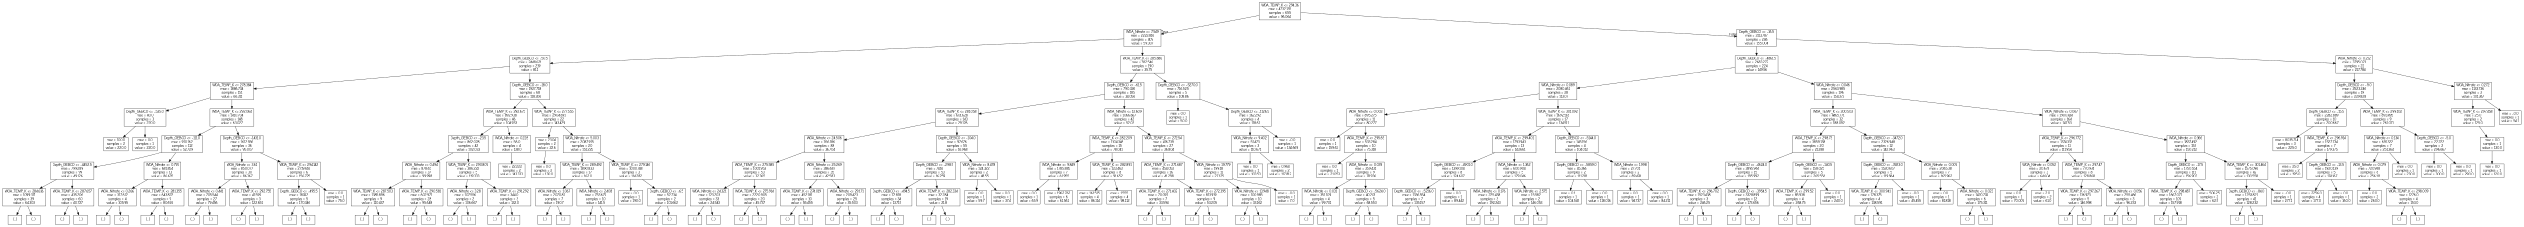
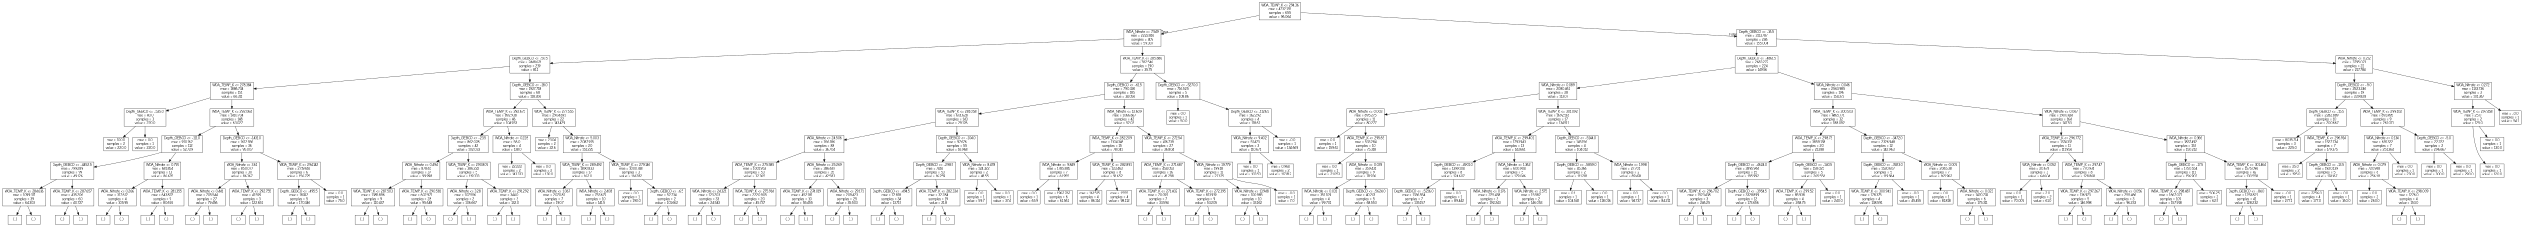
edge "mse = 23.04 samples = 2 value = 22.6" -> "mse = 0.0 samples = 2 value = 130.0": now "WOA_Nitrate <= 0.226 mse = 56.0 samples = 4 value = 138.0" -> "mse = 0.0 samples = 2 value = 130.0"
edge "mse = 0.0 samples = 1 value = 130.0" -> "mse = 0.0 samples = 1 value = 120.0": now "WOA_TEMP_K <= 297.458 mse = 25.0 samples = 2 value = 125.0" -> "mse = 0.0 samples = 1 value = 120.0"
